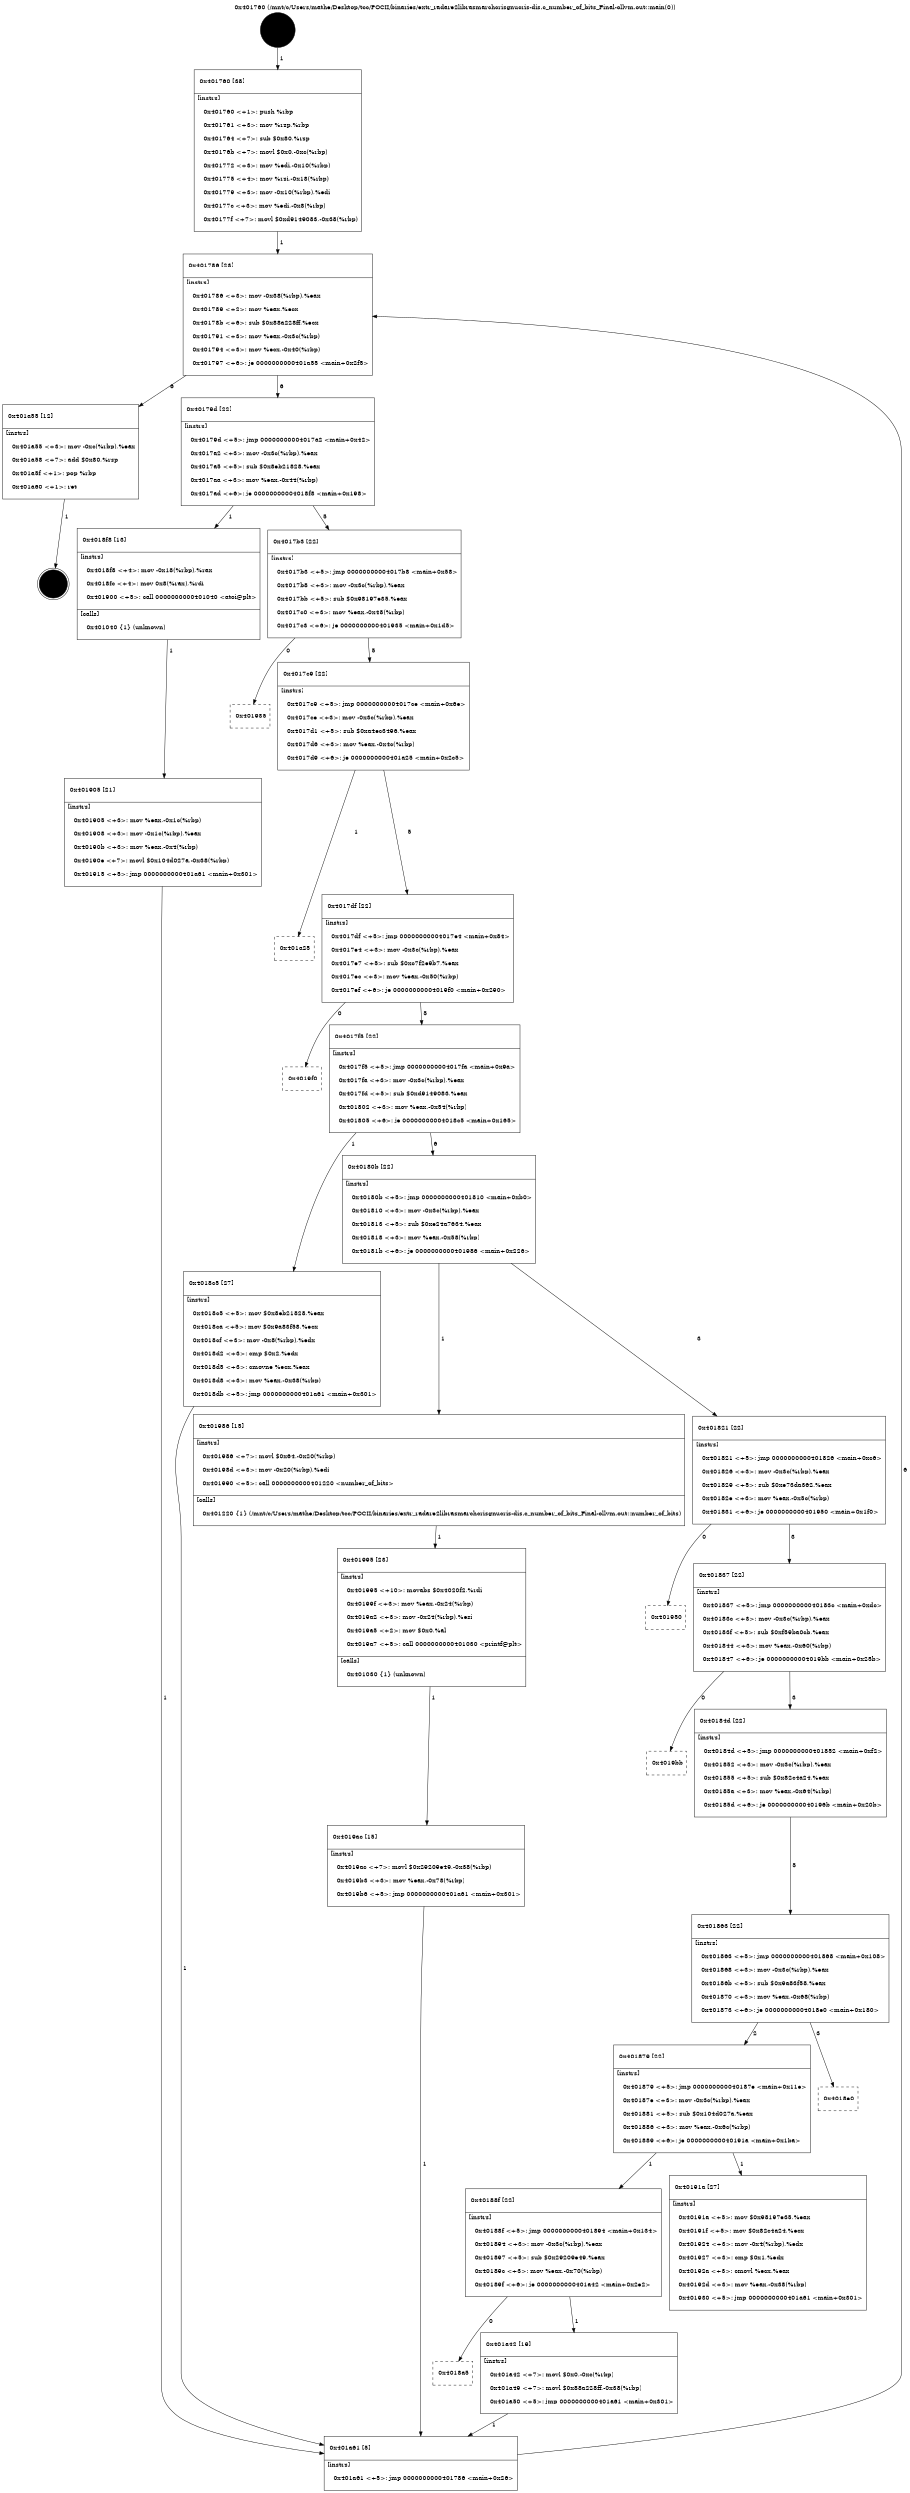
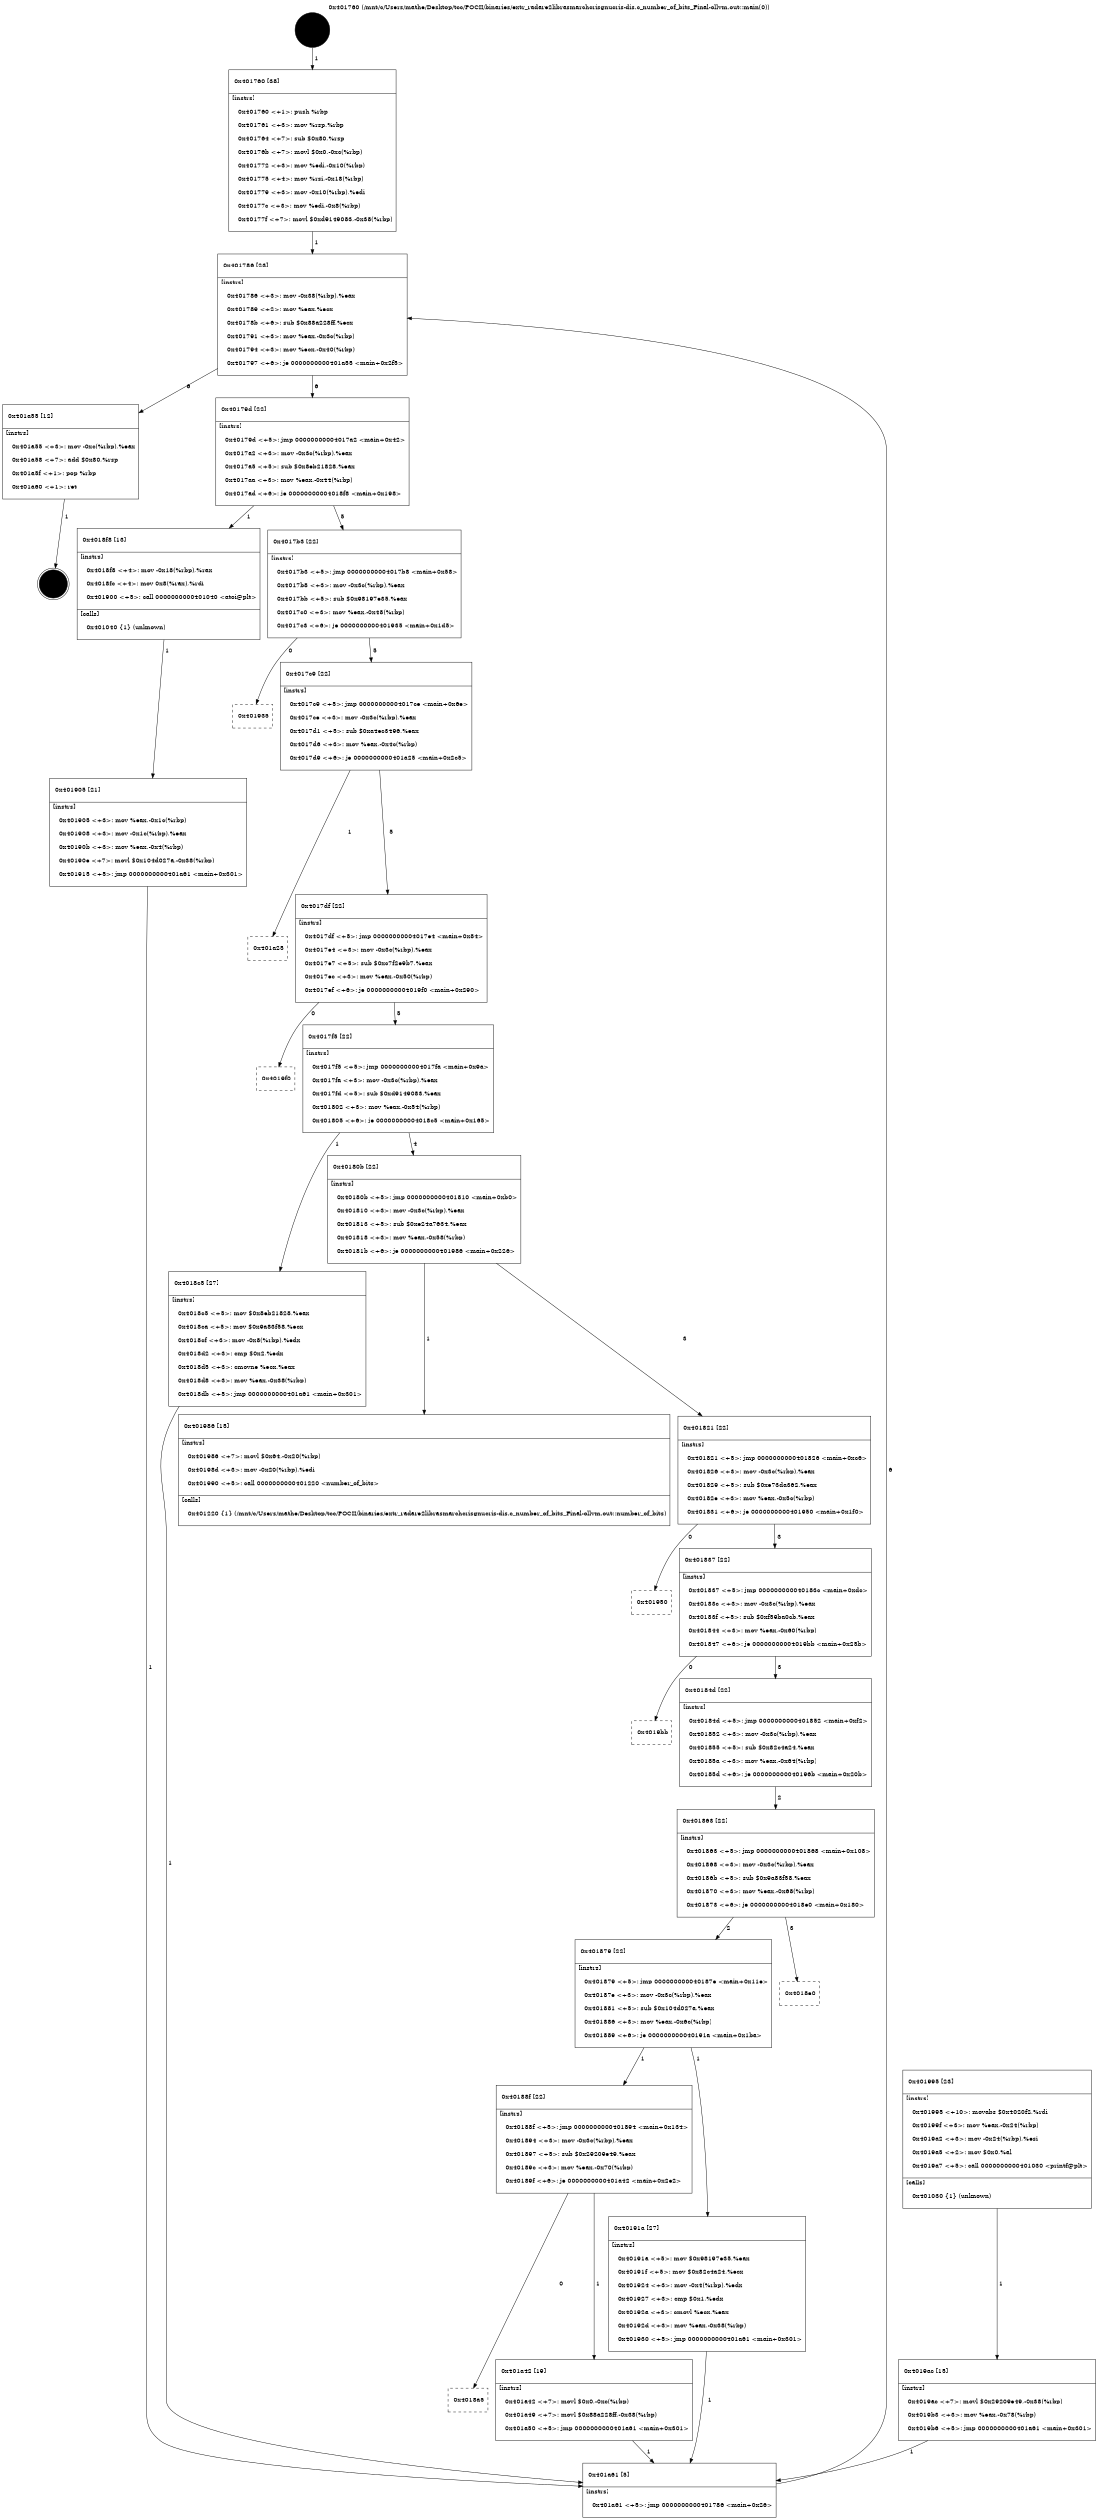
edge "0x4017f5 [22]" -> "0x40180b [22]": label " 6" -> " 4"
edge "0x401986 [15]" -> "0x401995 [23]": removed, label "1"
edge "0x40184d [22]" -> "0x401863 [22]": label " 5" -> " 2"
edge "0x40191a [27]" -> "0x401a61 [5]": added, label "1"
